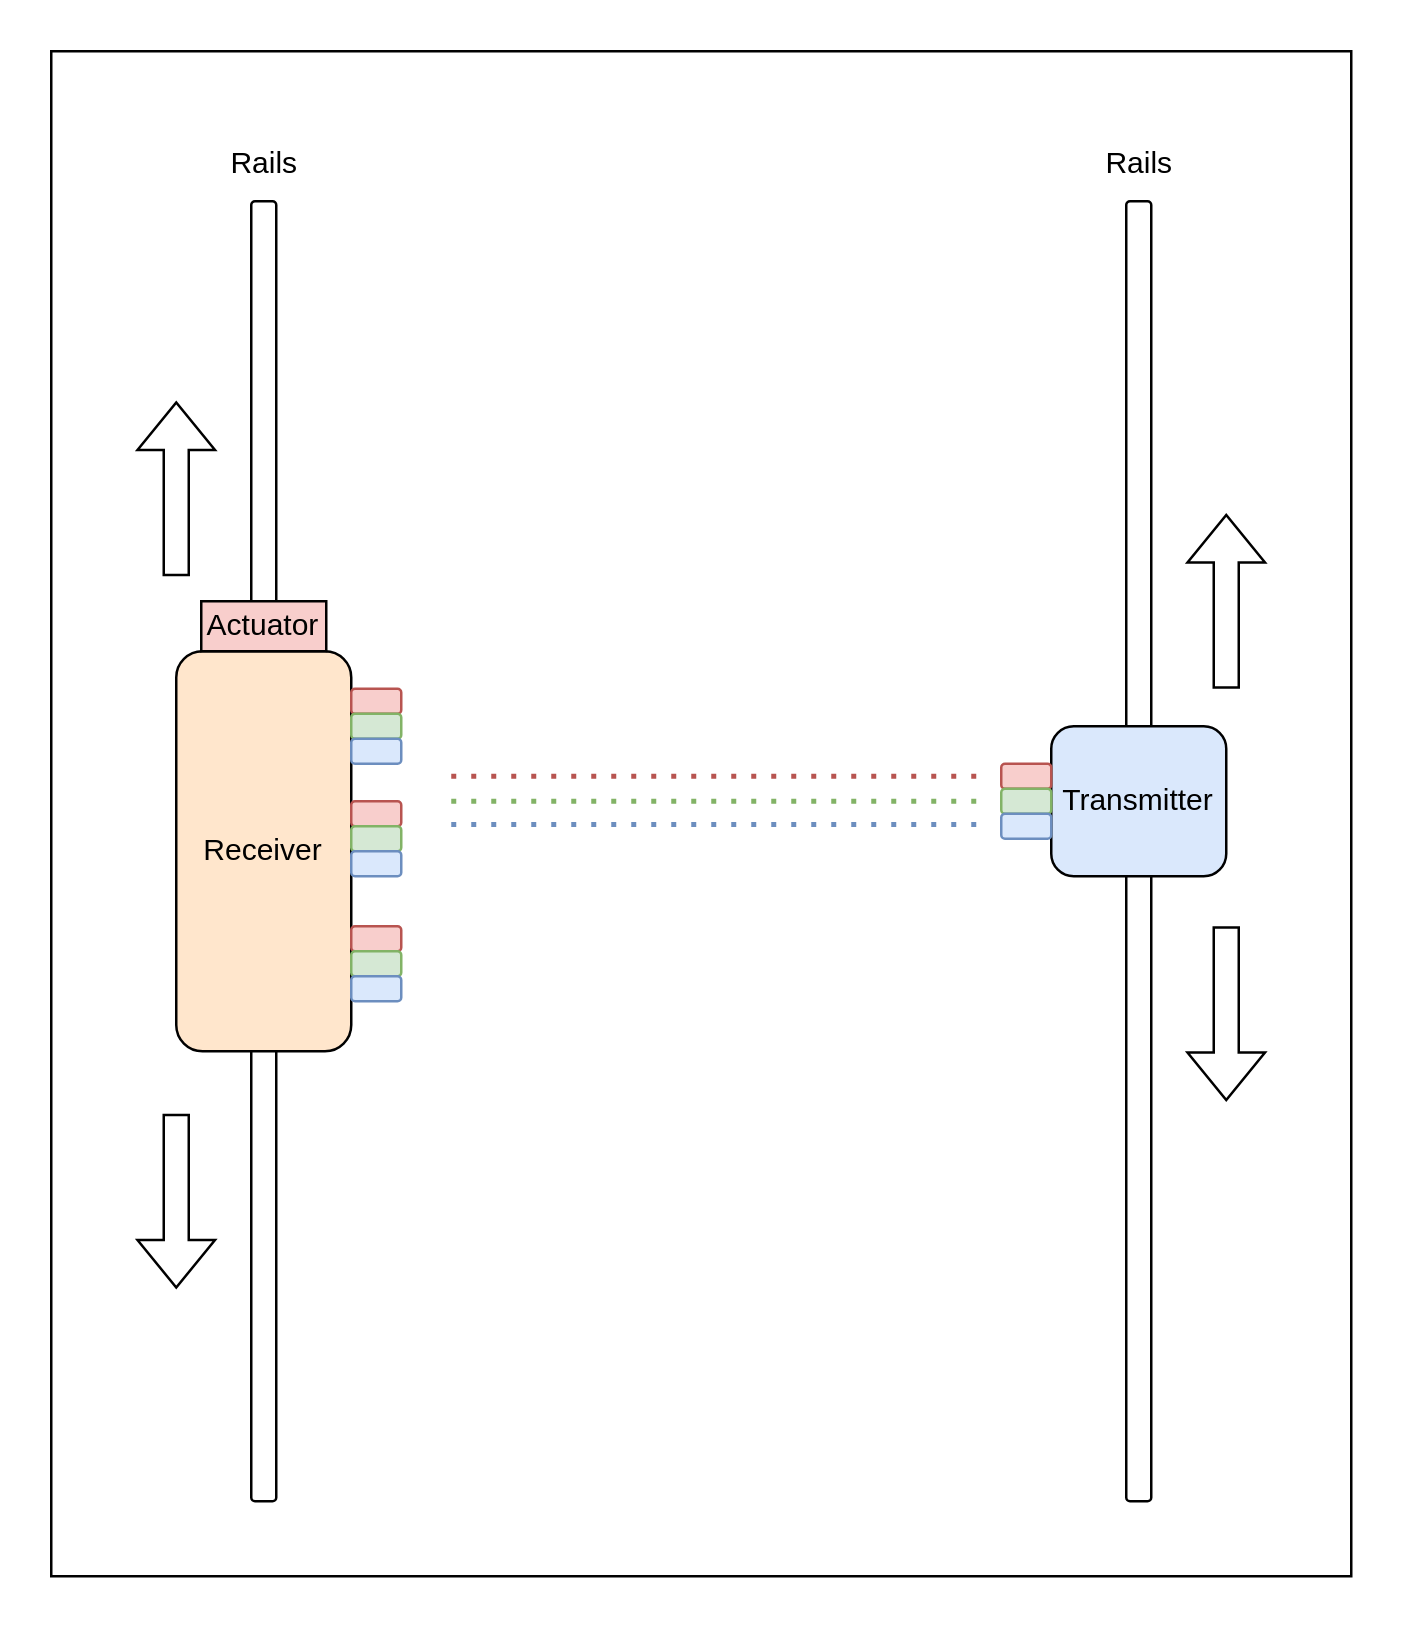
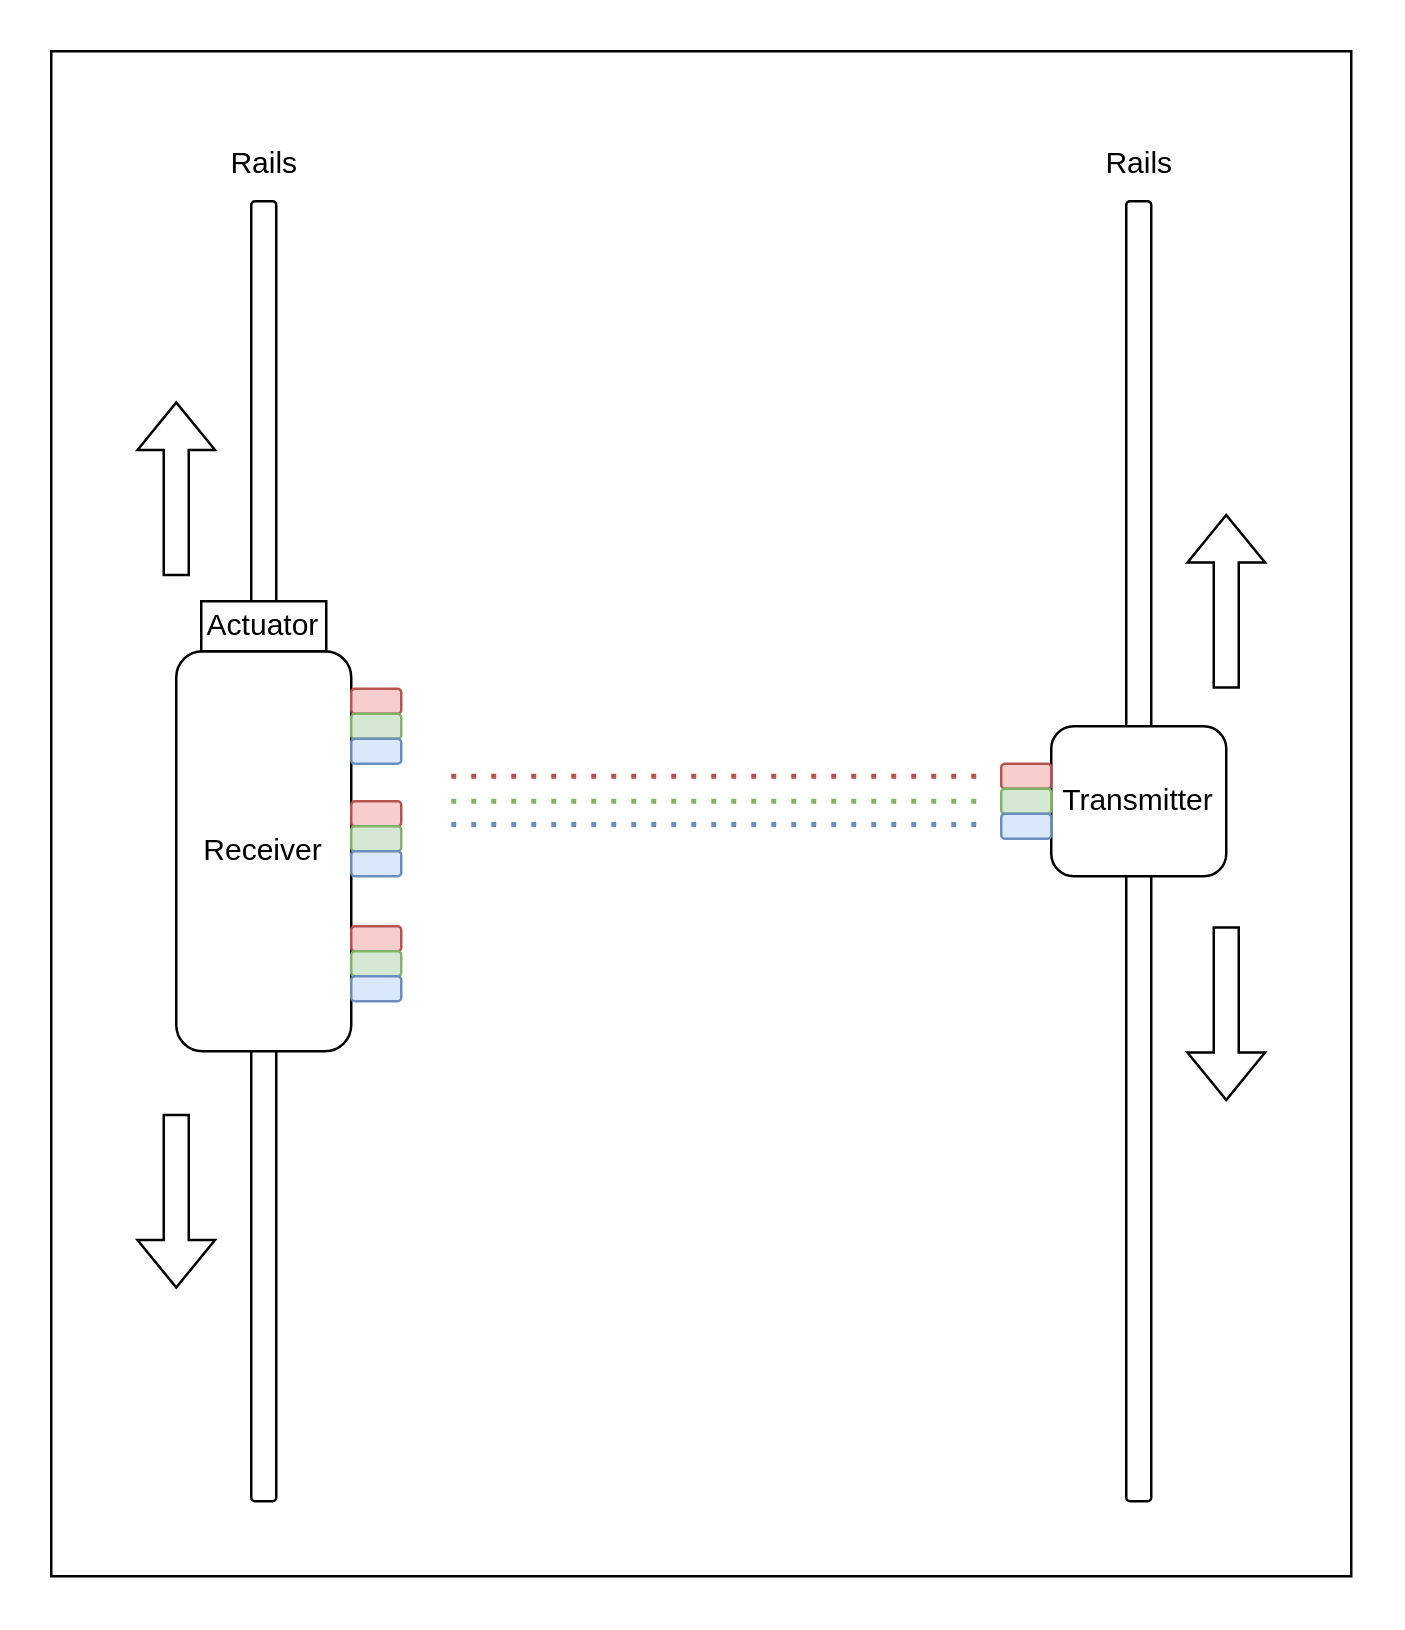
node "Actuator": fillcolor #f8cecc -> #ffffff
node "Transmitter": fillcolor #dae8fc -> #ffffff
node "Receiver": fillcolor #ffe6cc -> #ffffff
